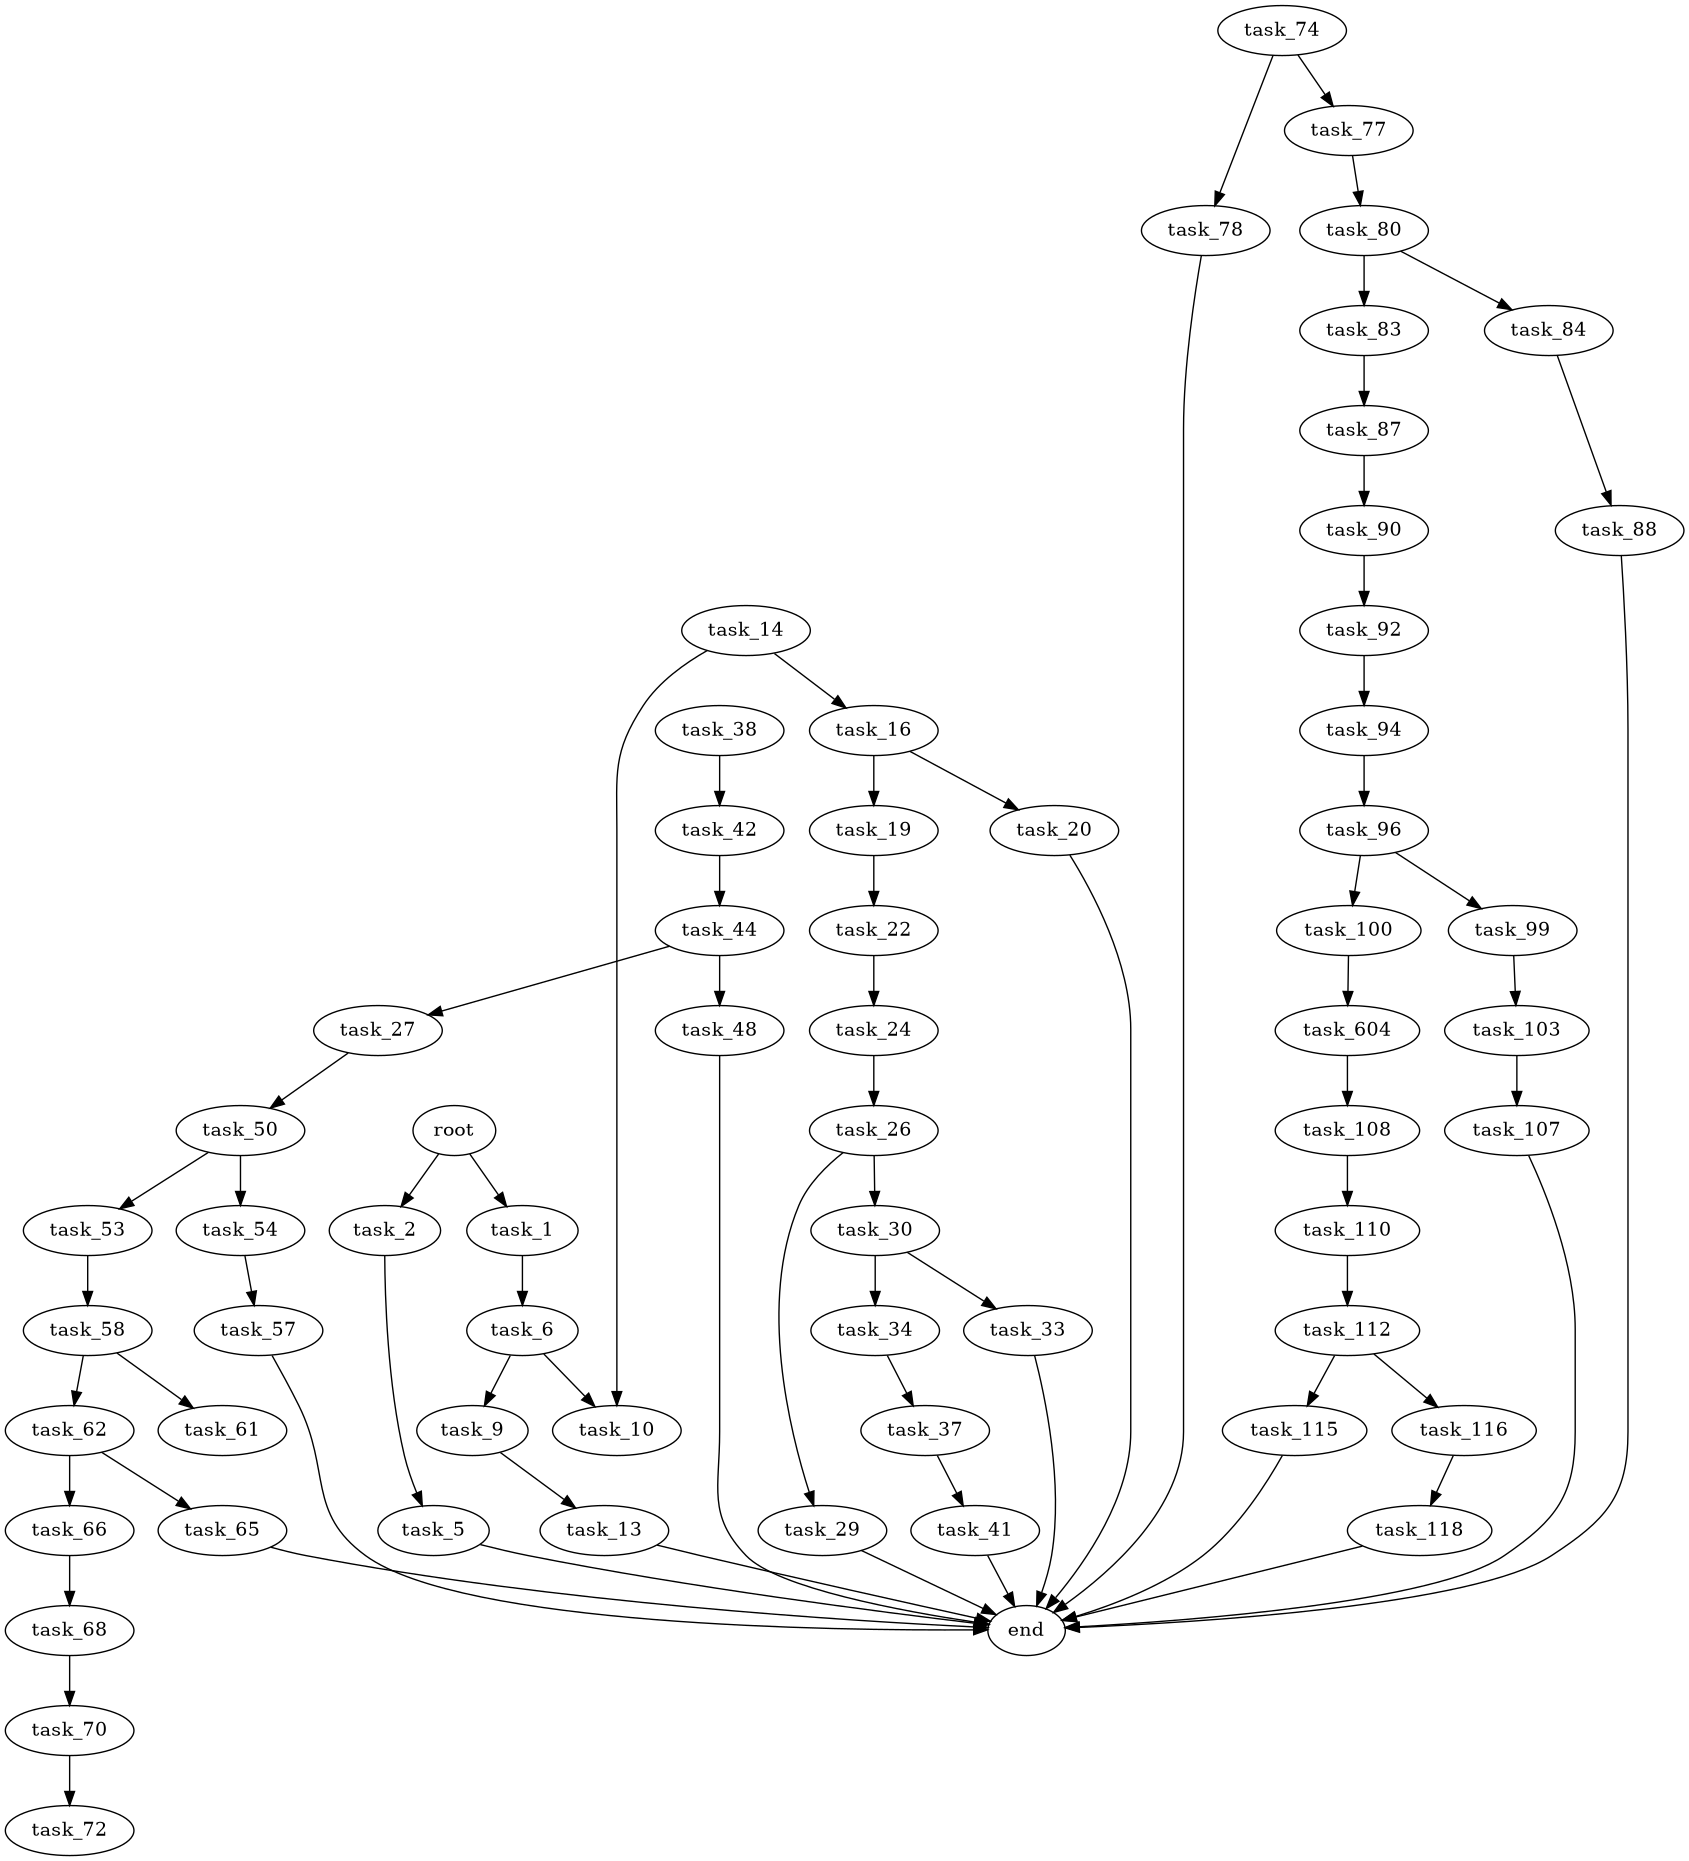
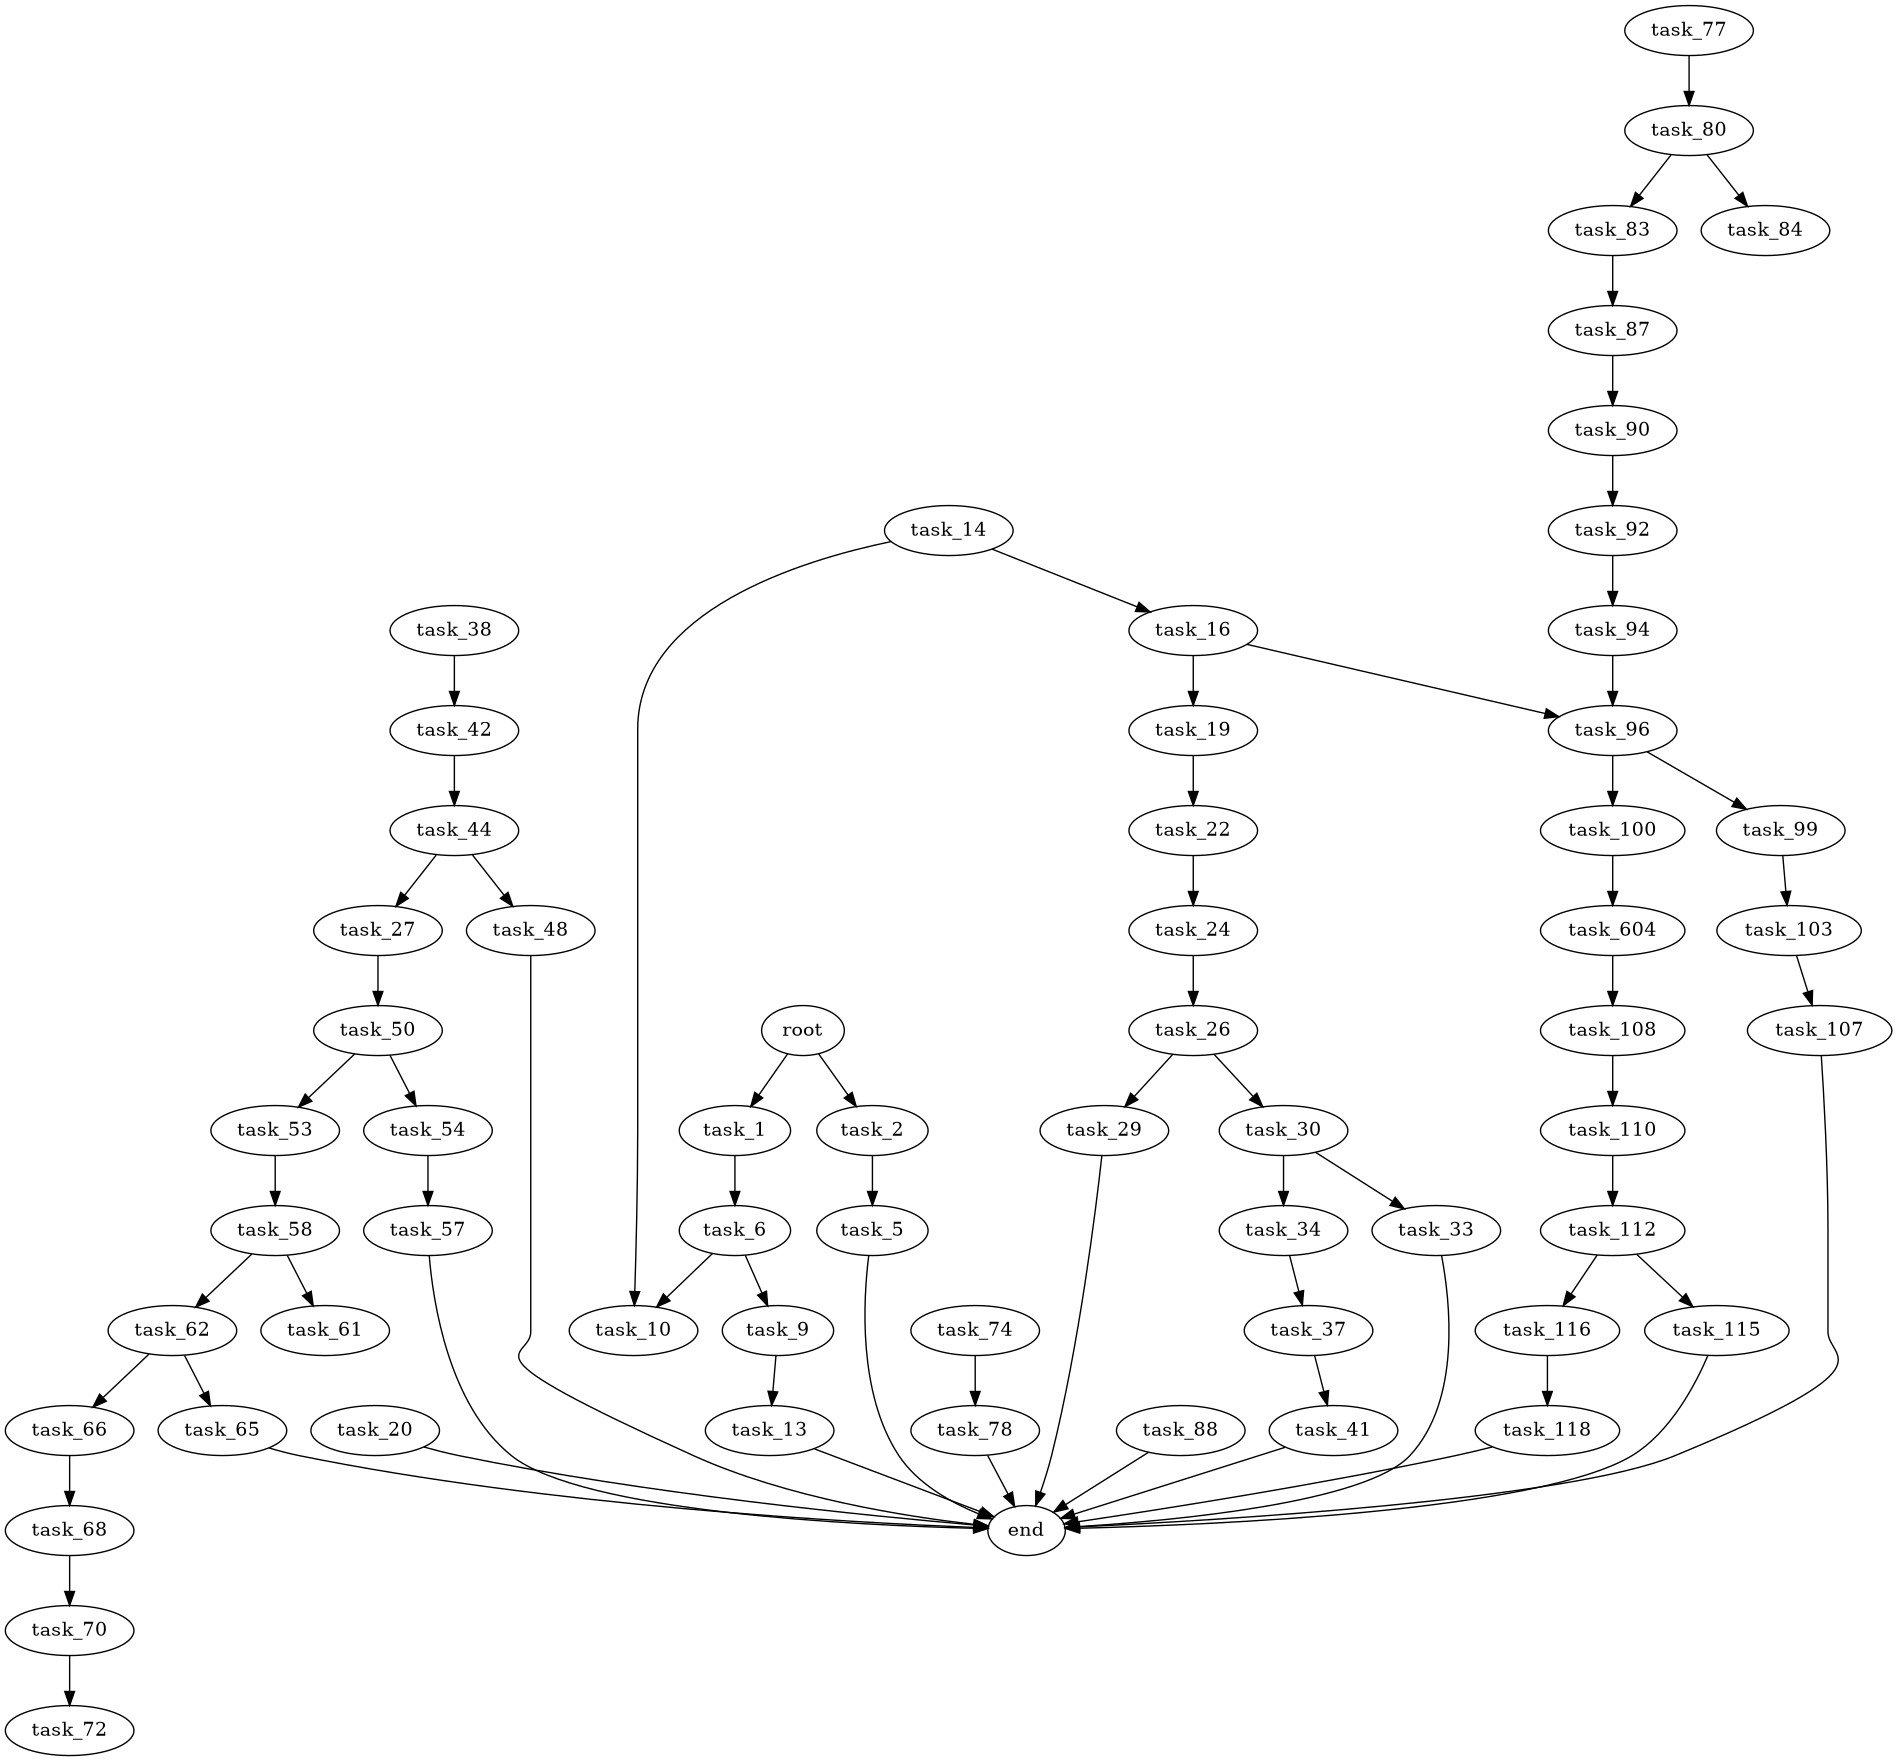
edge "task_74" -> "task_77": removed
edge "task_84" -> "task_88": removed
edge "task_16" -> "task_20": now "task_16" -> "task_96"
